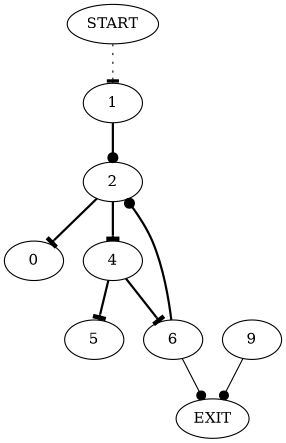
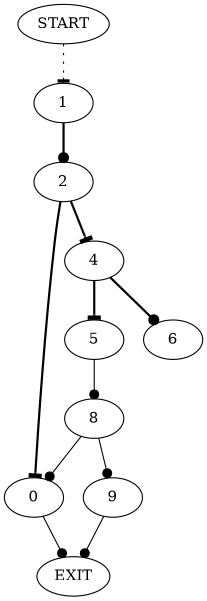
edge "6" -> "2": removed
edge "4" -> "6": arrowhead tee -> dot
edge "6" -> "EXIT": now "0" -> "EXIT"
node "8": added
